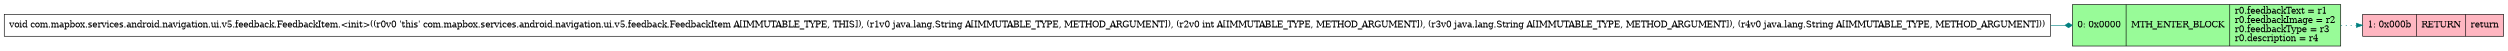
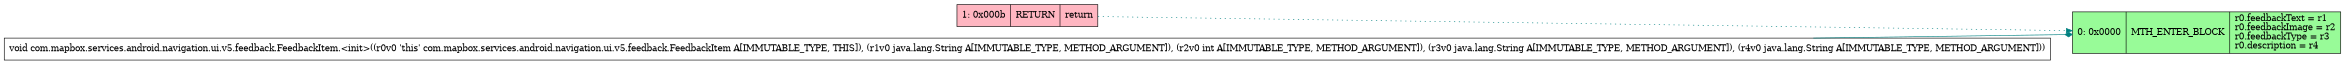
edge "0: 0x0000" -> "1: 0x000b": reversed
